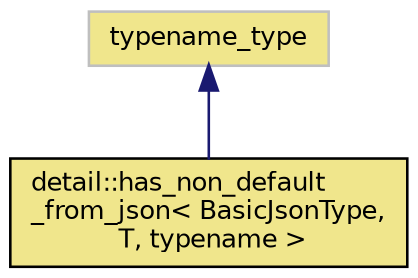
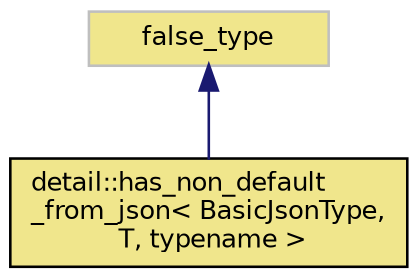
node "typename_type": label "typename_type" -> "false_type"
